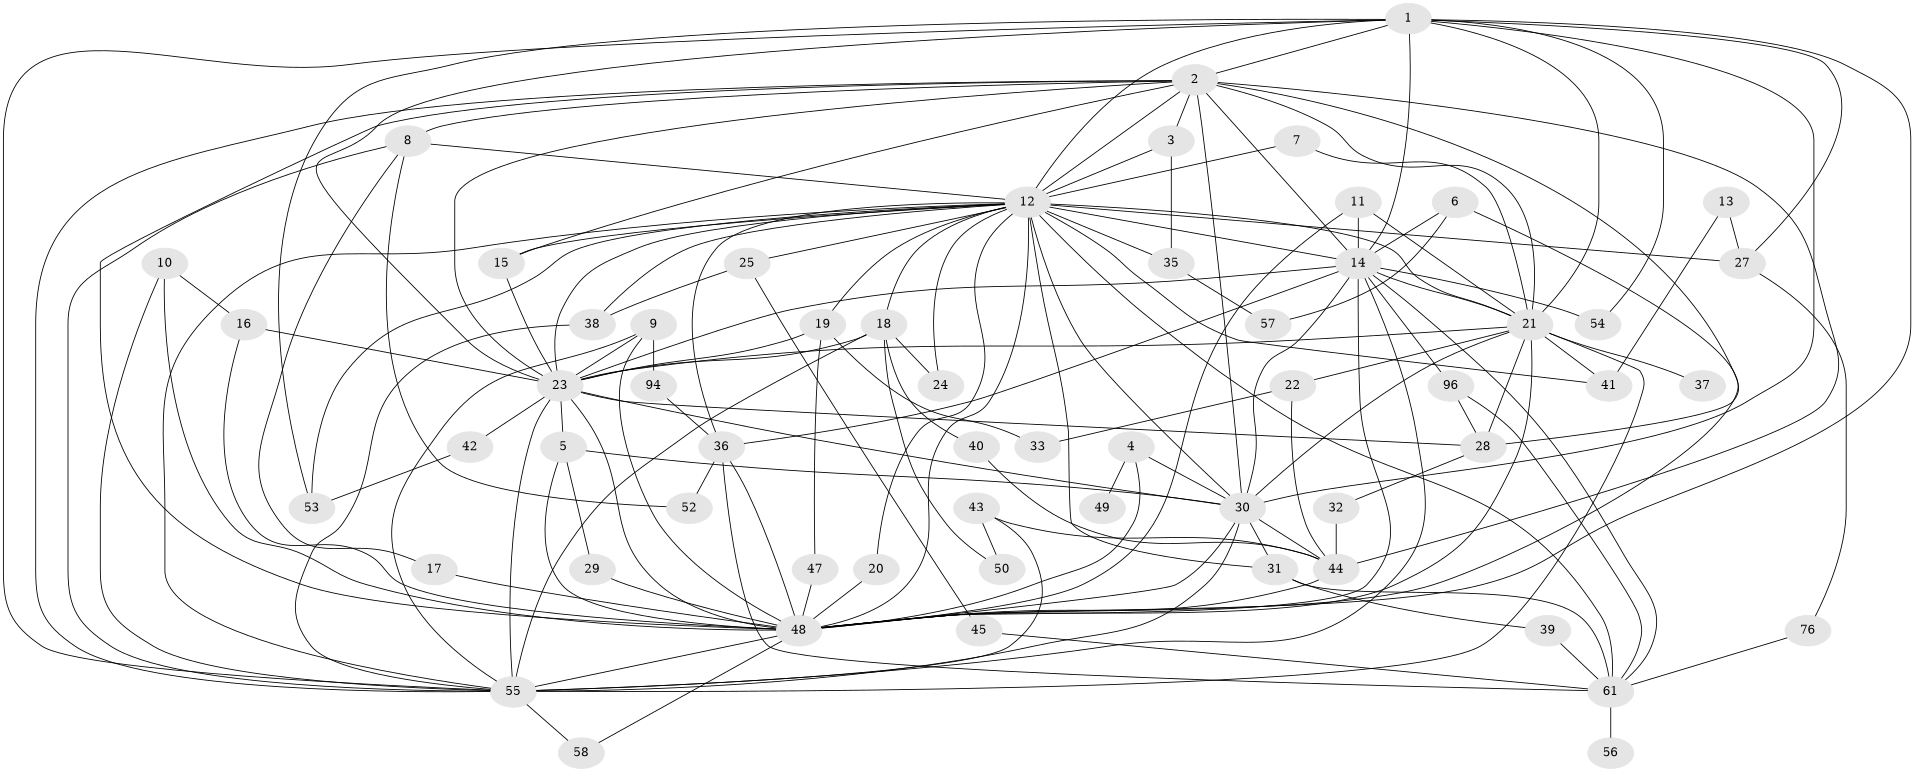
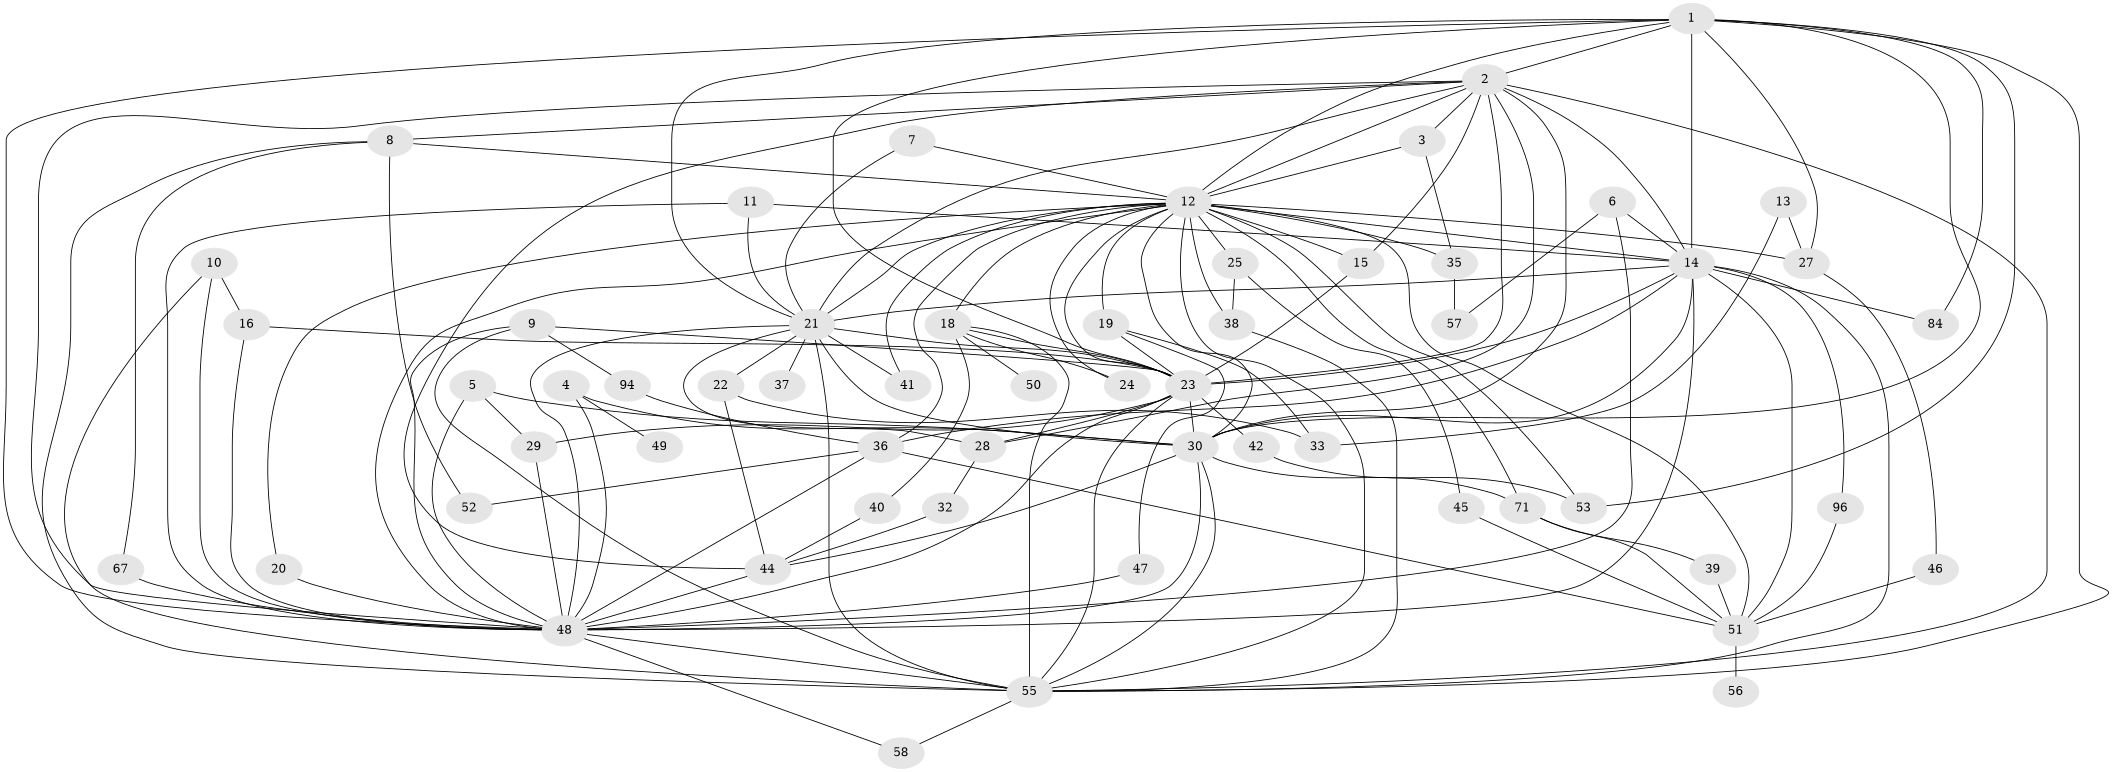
edge "13" -- "41": now "13" -- "33"
node "54": label "54" -> "84"
edge "23" -- "5": now "23" -- "29"
edge "96" -- "28": removed
node "43": removed
node "17": label "17" -> "67"
node "31": label "31" -> "71"
node "76": label "76" -> "46"
node "61": label "61" -> "51"
